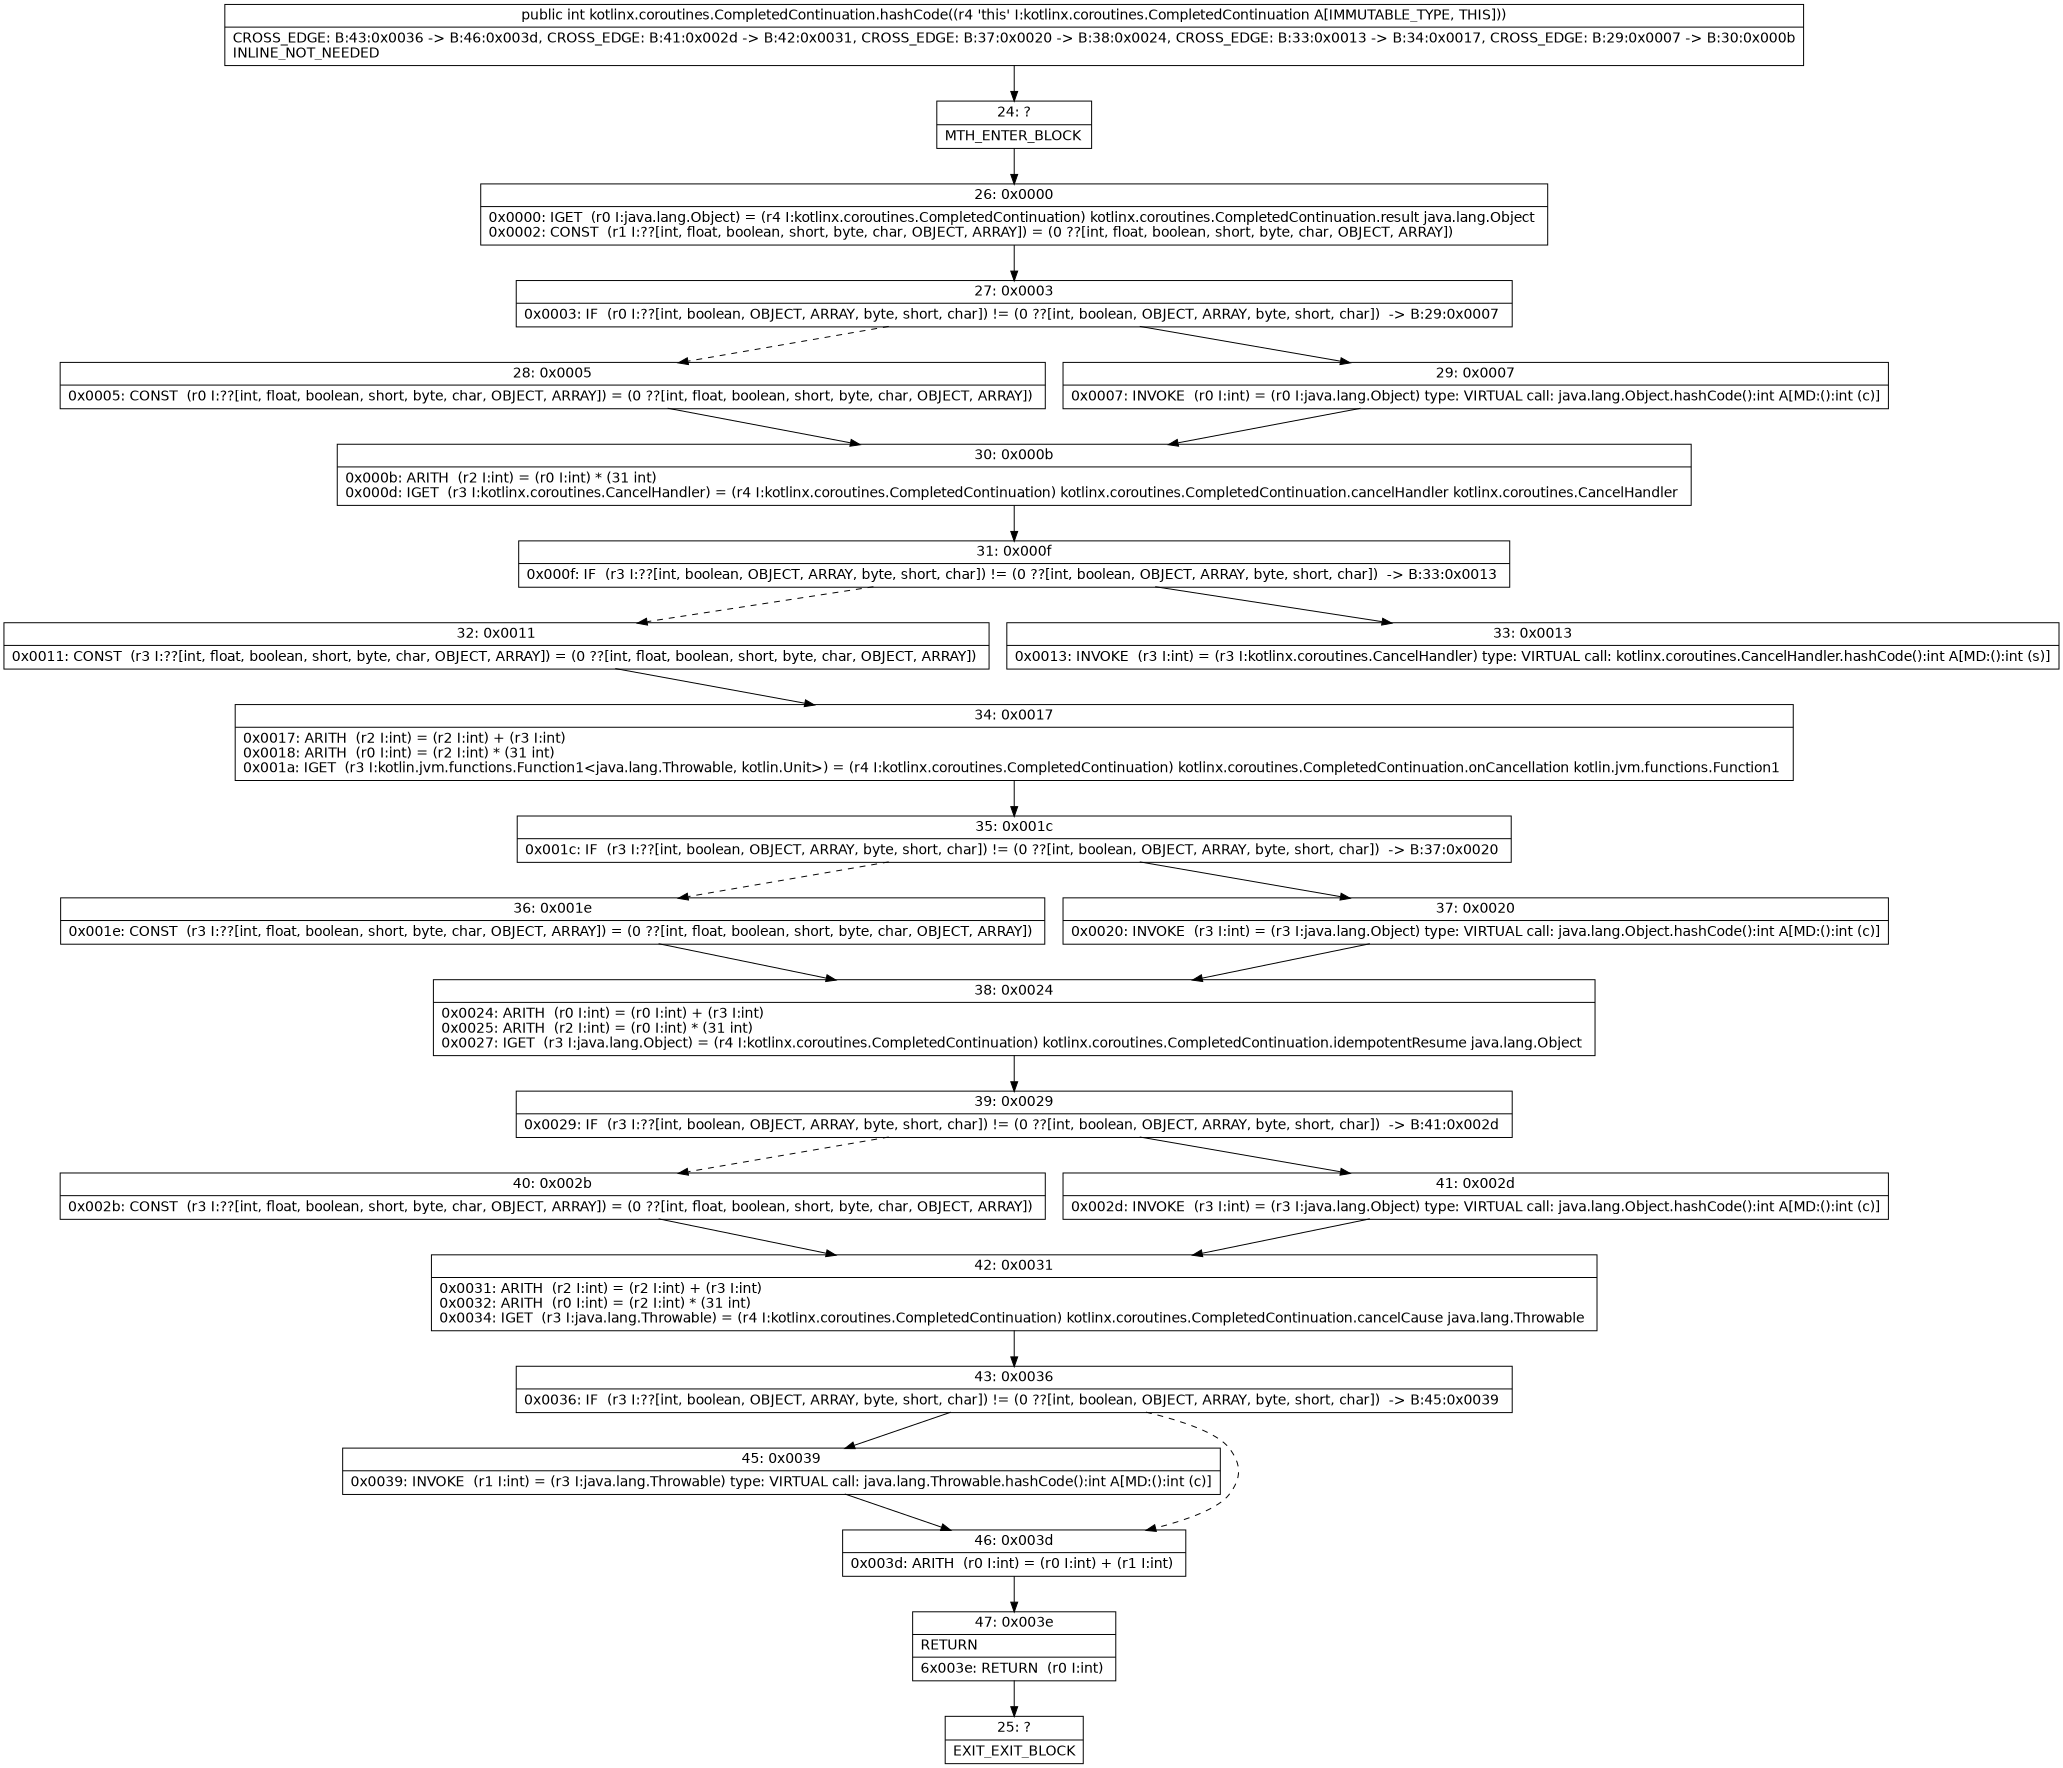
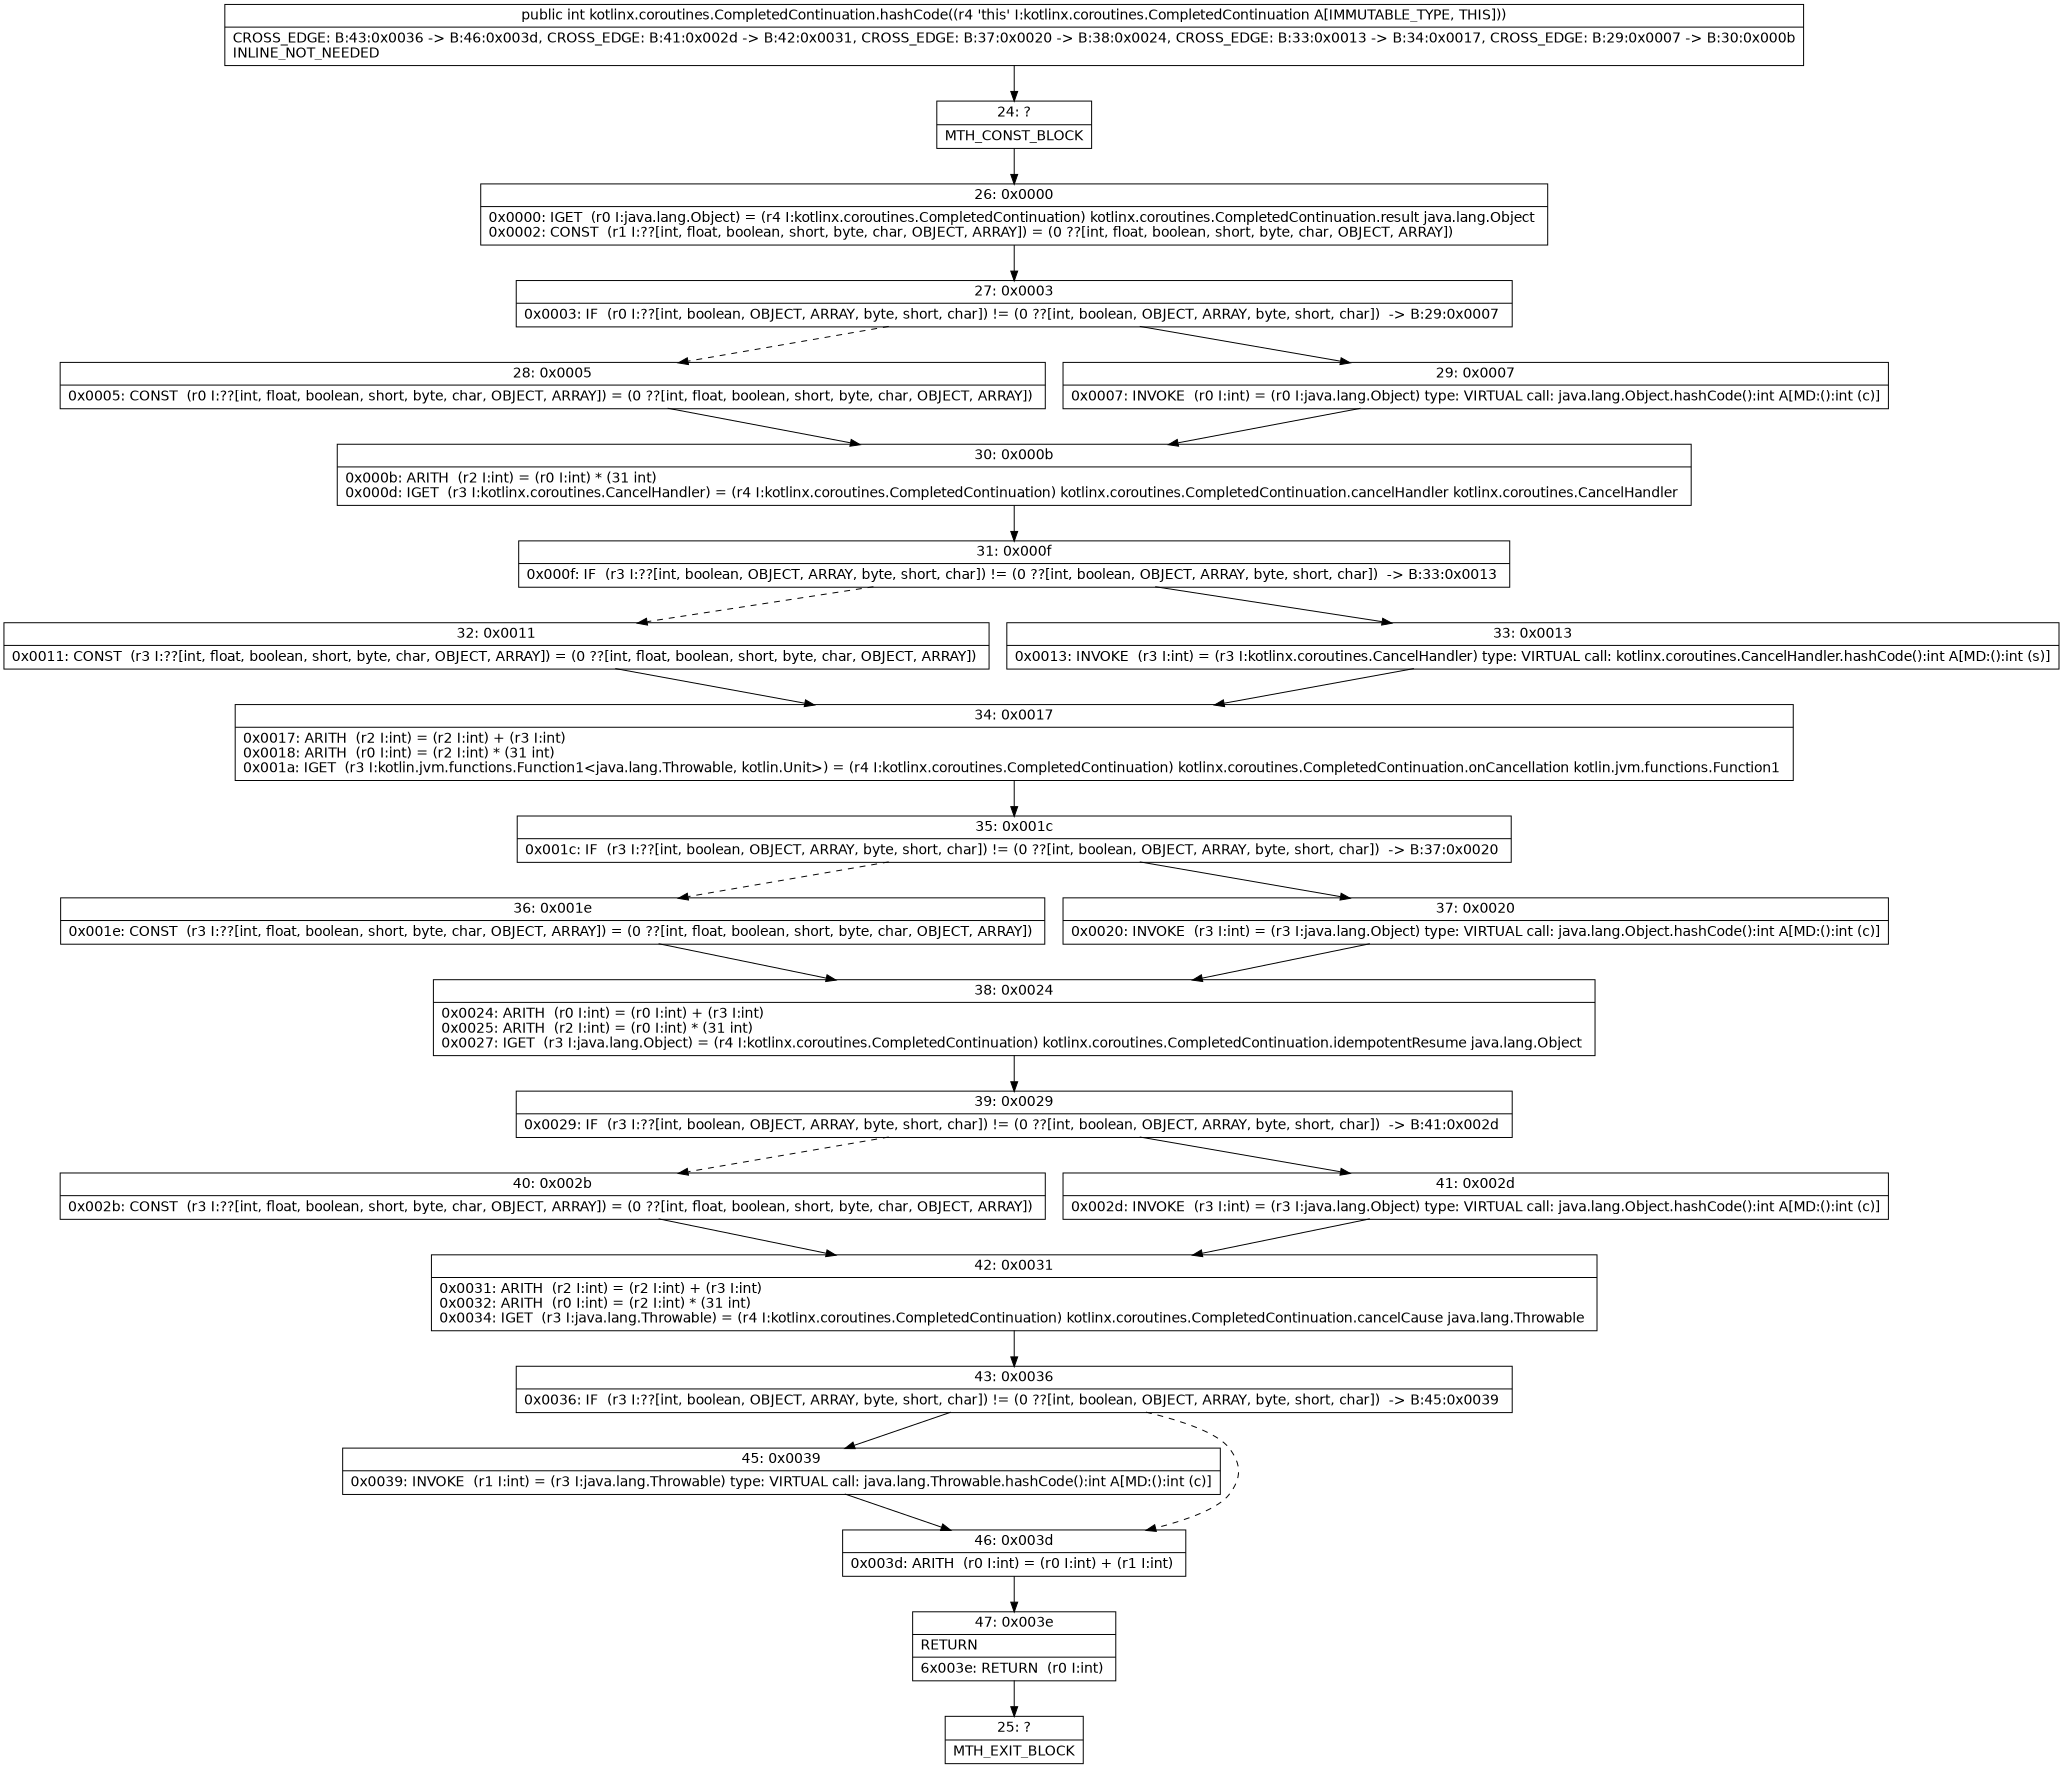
node "24: ?": text "MTH_ENTER_BLOCK" -> "MTH_CONST_BLOCK"
edge "33: 0x0013" -> "34: 0x0017": added
node "25: ?": text "EXIT_EXIT_BLOCK" -> "MTH_EXIT_BLOCK"
